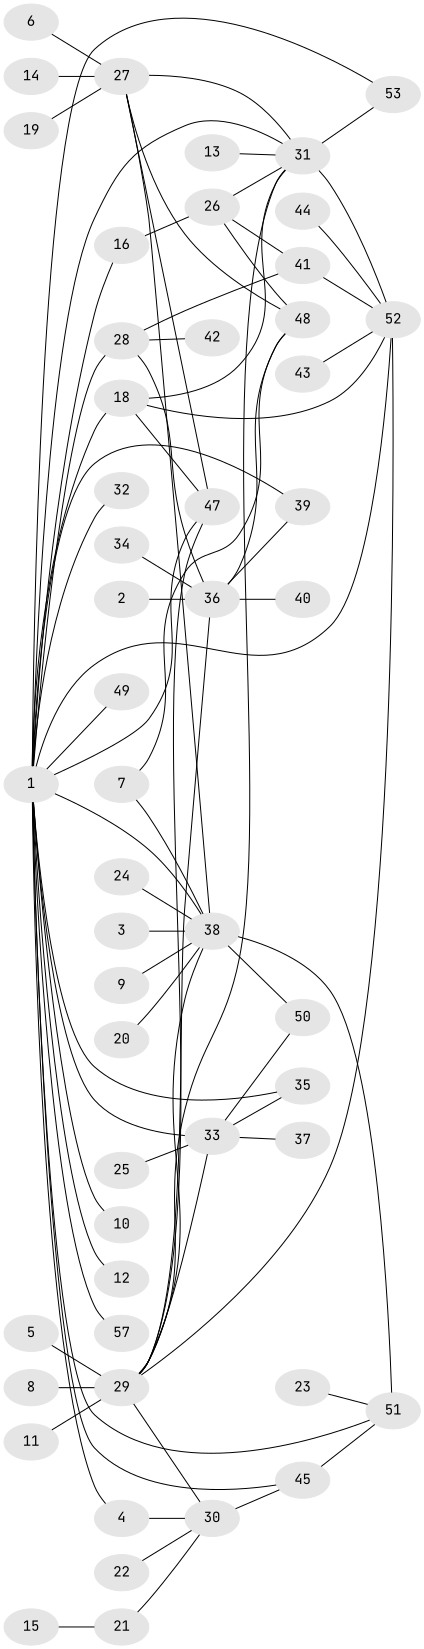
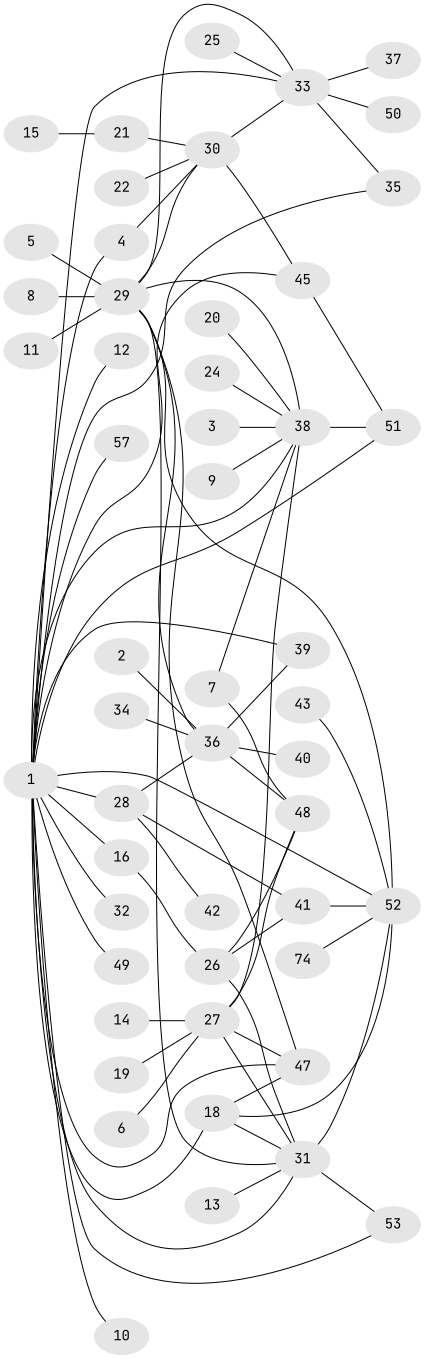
edge "33" -- "30": added
node "44": label "44" -> "74"
edge "38" -- "50": removed
node "23": removed
